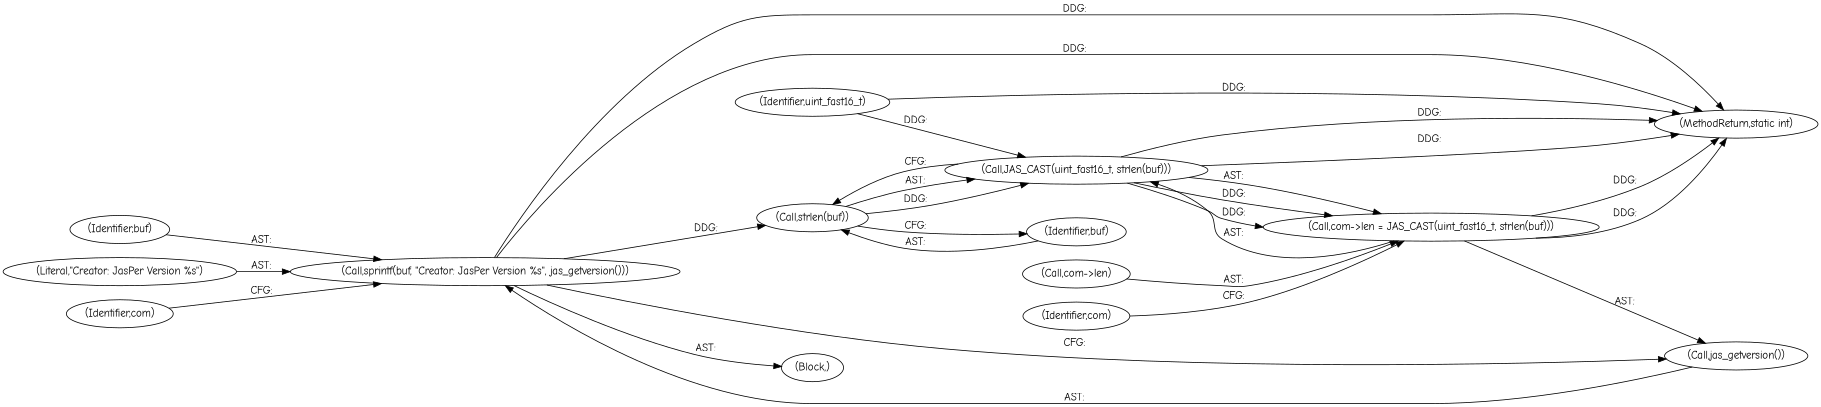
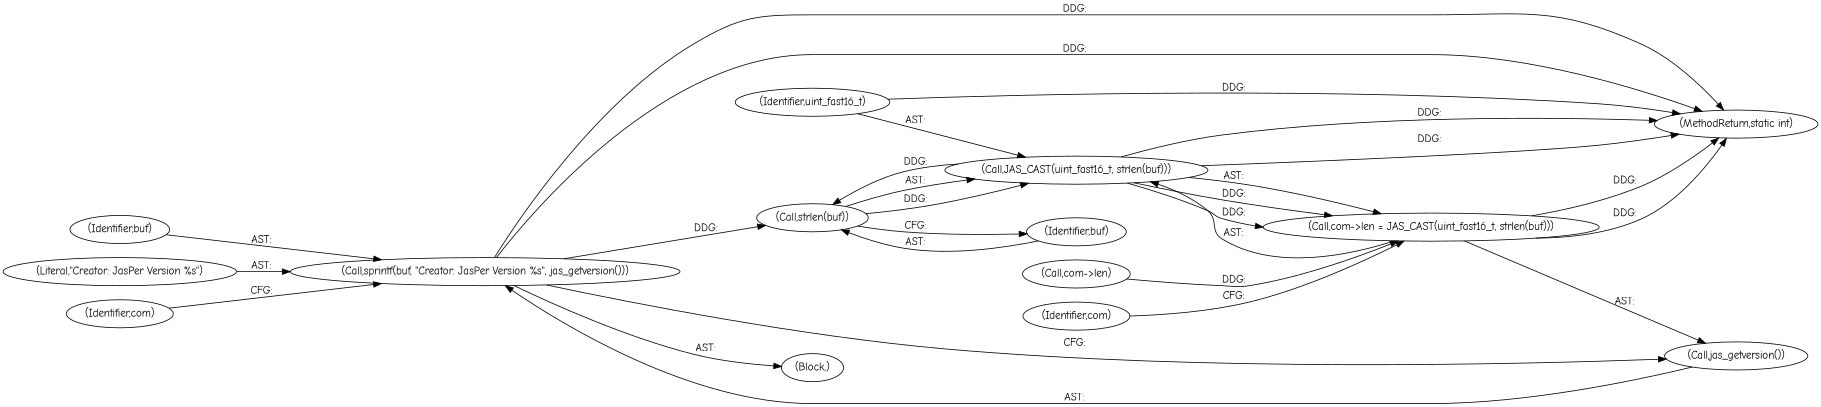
edge "(Identifier,uint_fast16_t)" -> "(Call,JAS_CAST(uint_fast16_t, strlen(buf)))": label "DDG: " -> "AST: "
edge "(Call,JAS_CAST(uint_fast16_t, strlen(buf)))" -> "(Call,strlen(buf))": label "CFG: " -> "DDG: "
edge "(Call,com->len)" -> "(Call,com->len = JAS_CAST(uint_fast16_t, strlen(buf)))": label "AST: " -> "DDG: "
